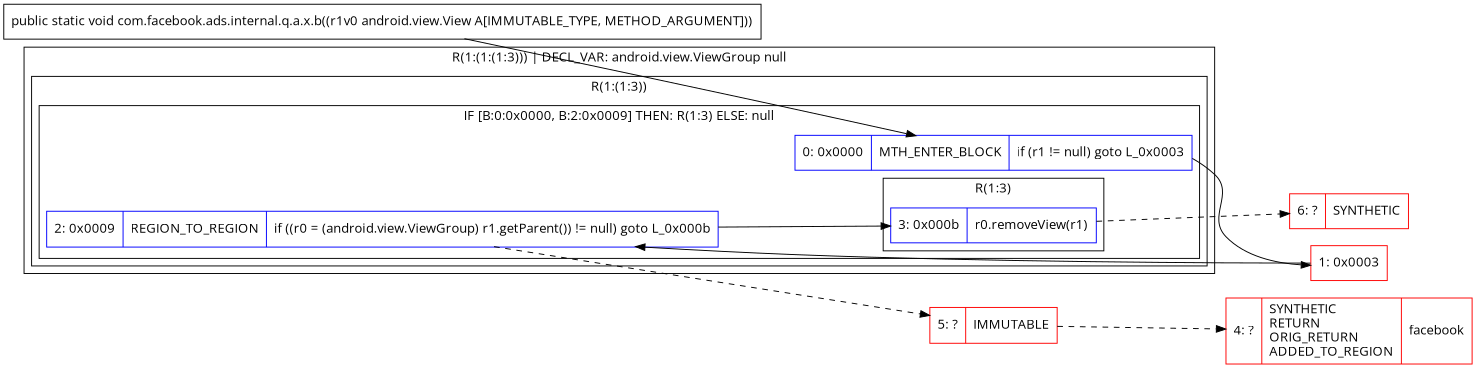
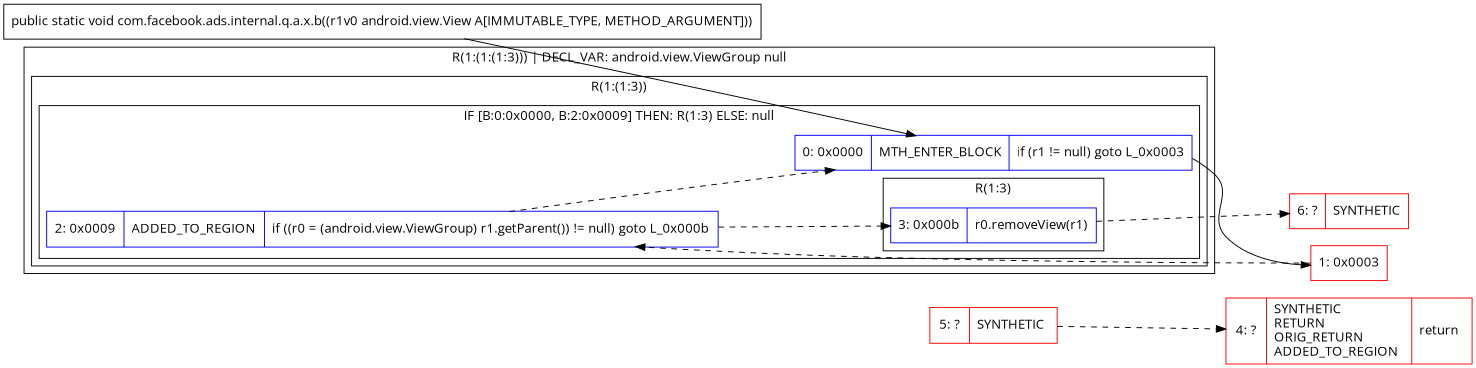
edge "2: 0x0009" -> "3: 0x000b": style solid -> dashed
node "2: 0x0009": text "REGION_TO_REGION" -> "ADDED_TO_REGION"
edge "1: 0x0003" -> "2: 0x0009": style solid -> dashed
edge "2: 0x0009" -> "5: ?": now "2: 0x0009" -> "0: 0x0000"
node "5: ?": text "IMMUTABLE" -> "SYNTHETIC"
node "4: ?": text "facebook" -> "return"
